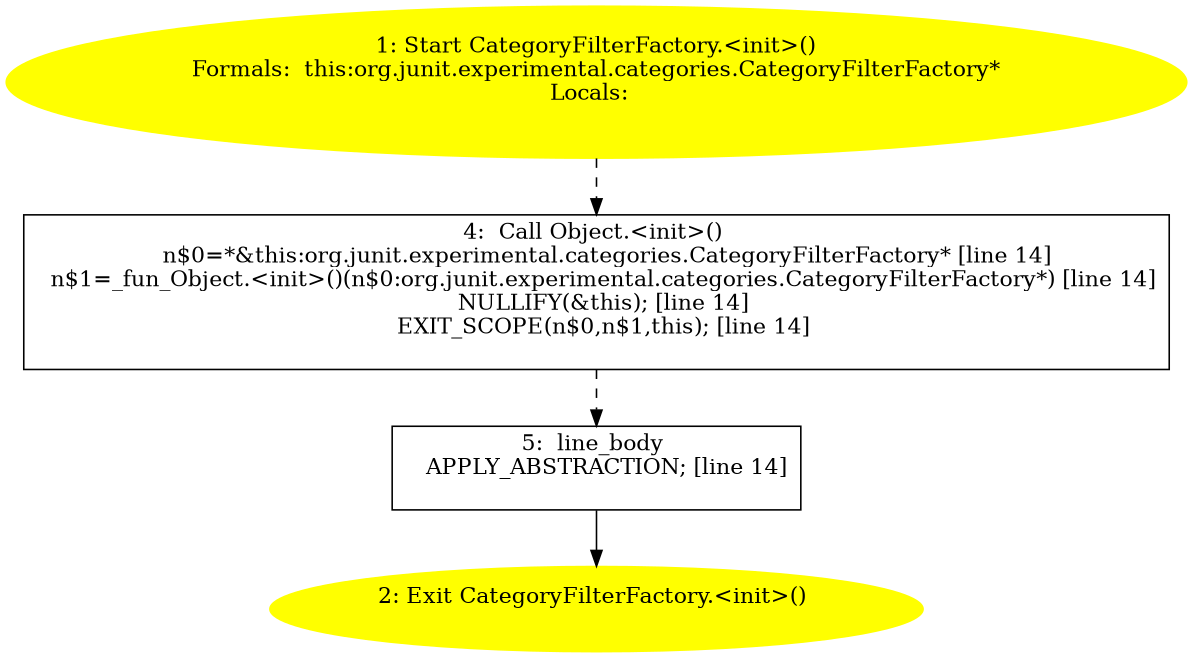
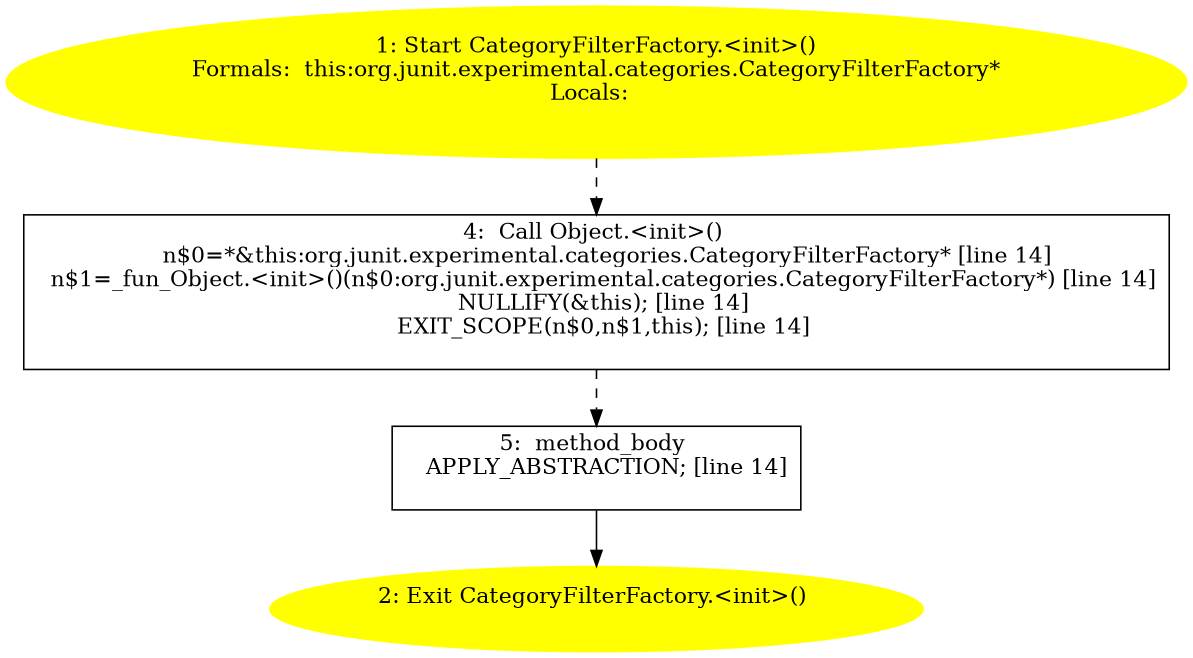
node "5:  line_body APPLY_ABSTRACTION; [line 14]": label "5:  line_body APPLY_ABSTRACTION; [line 14]" -> "5:  method_body APPLY_ABSTRACTION; [line 14]"
